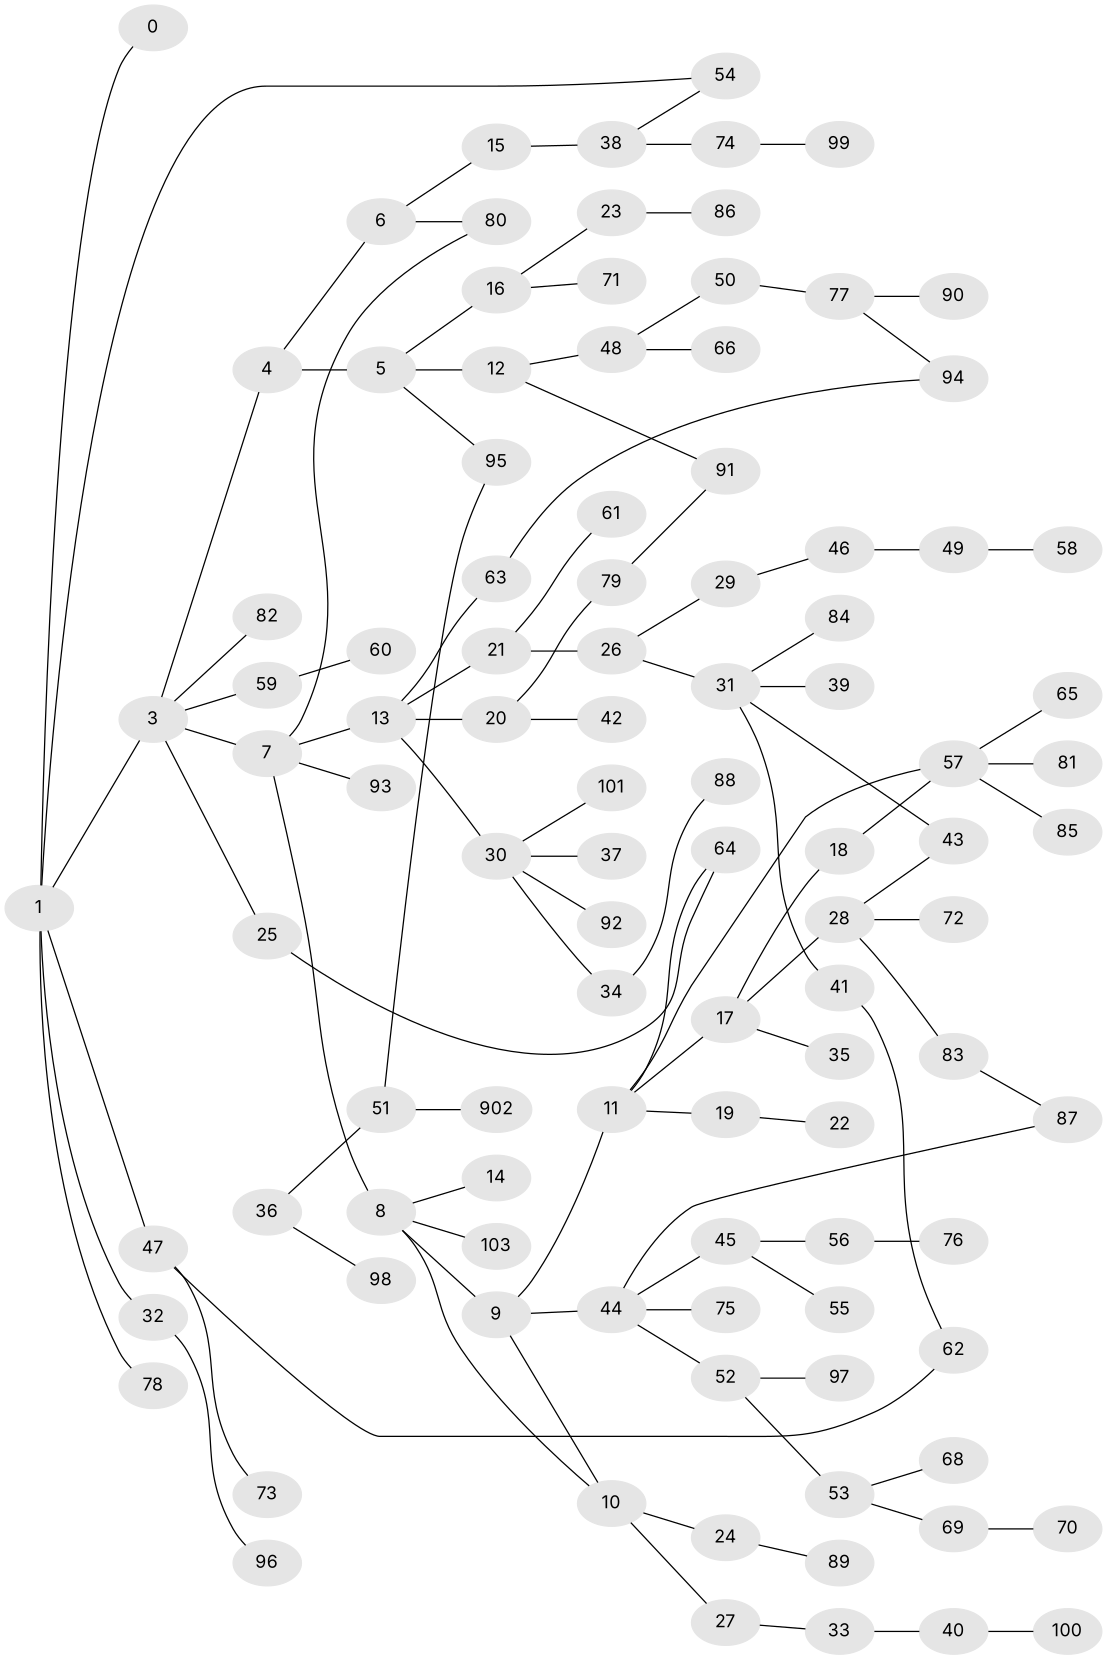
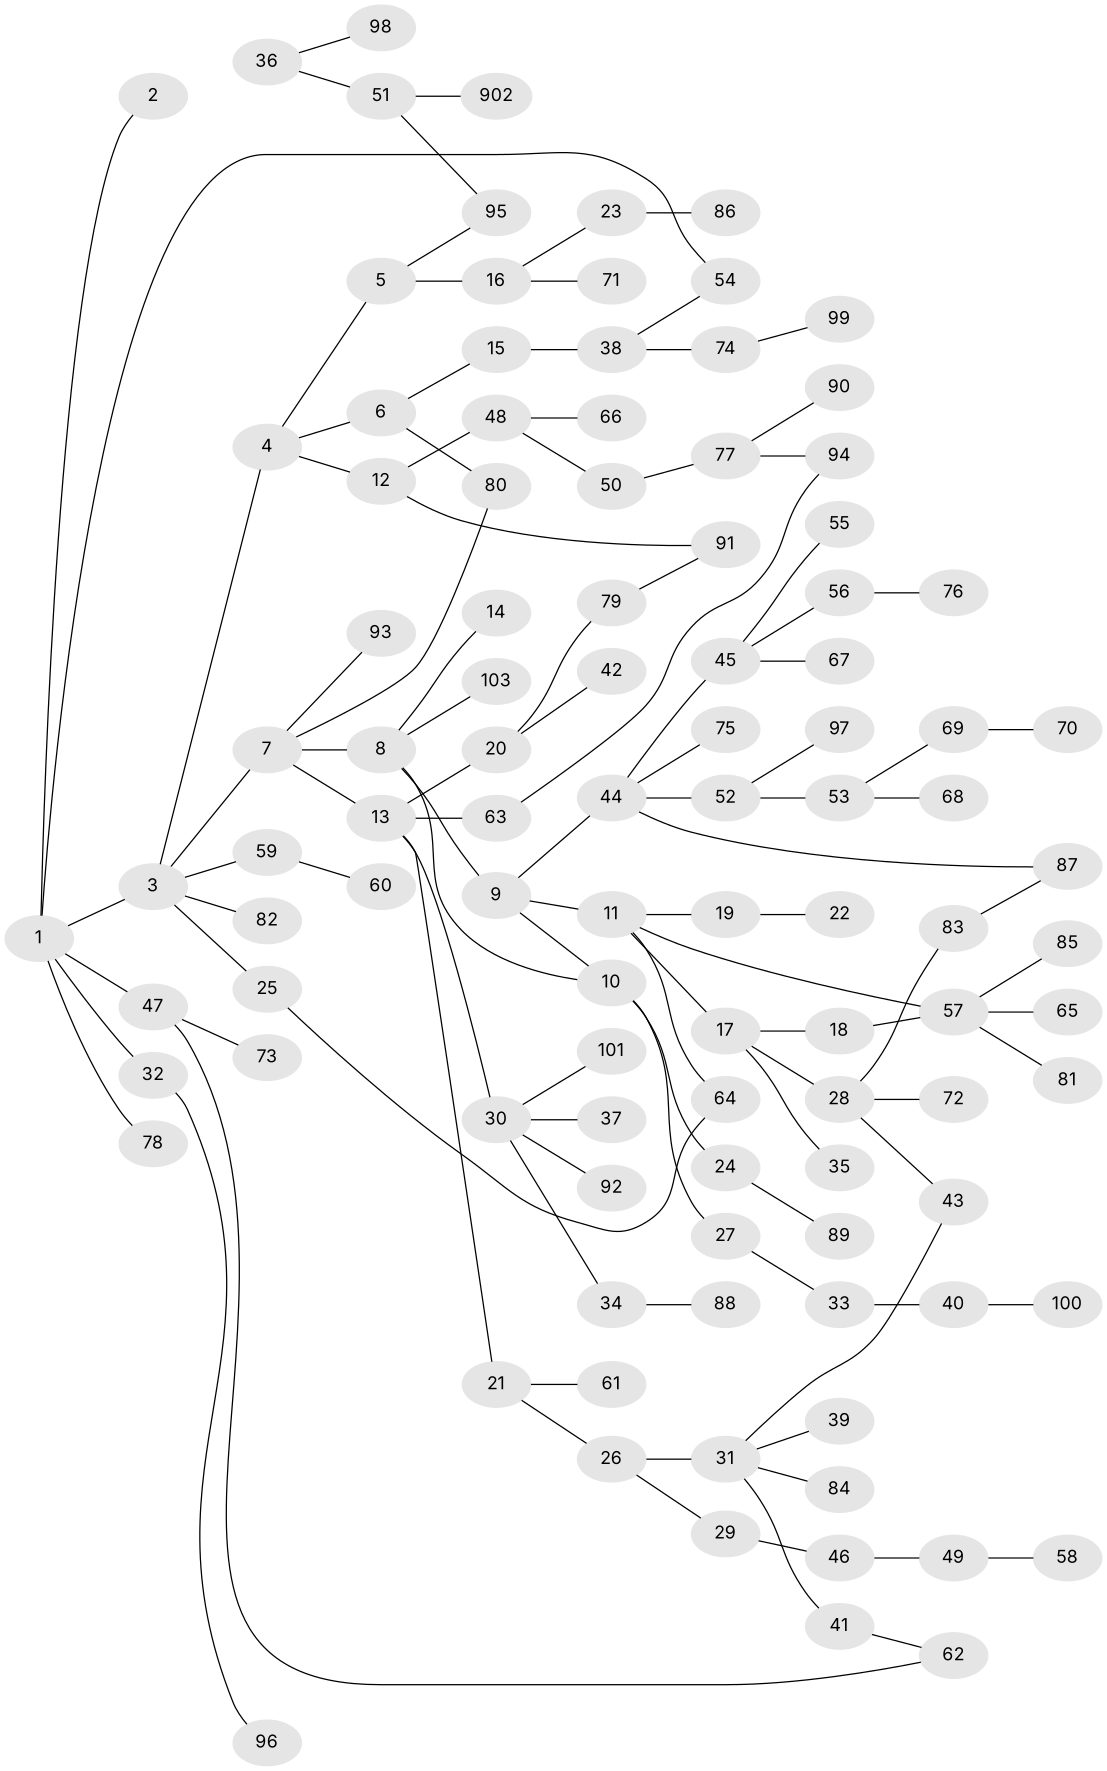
node "0": label "0" -> "2"
edge "5" -- "12": now "4" -- "12"
node "67": added
